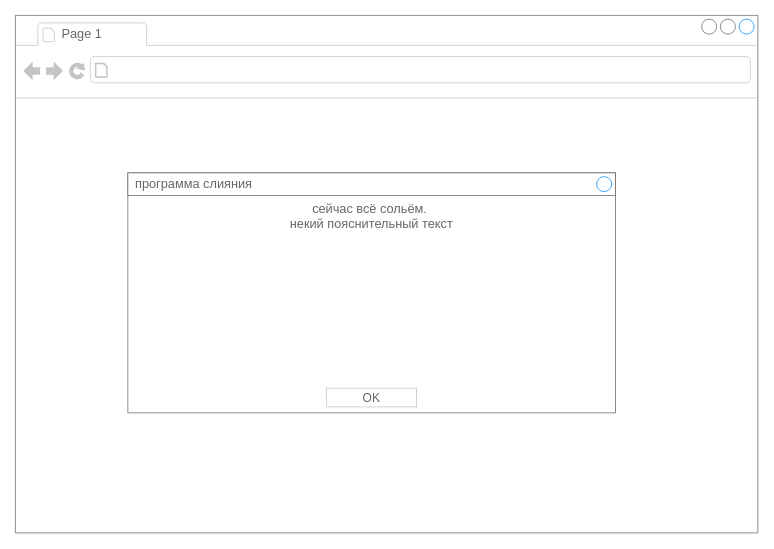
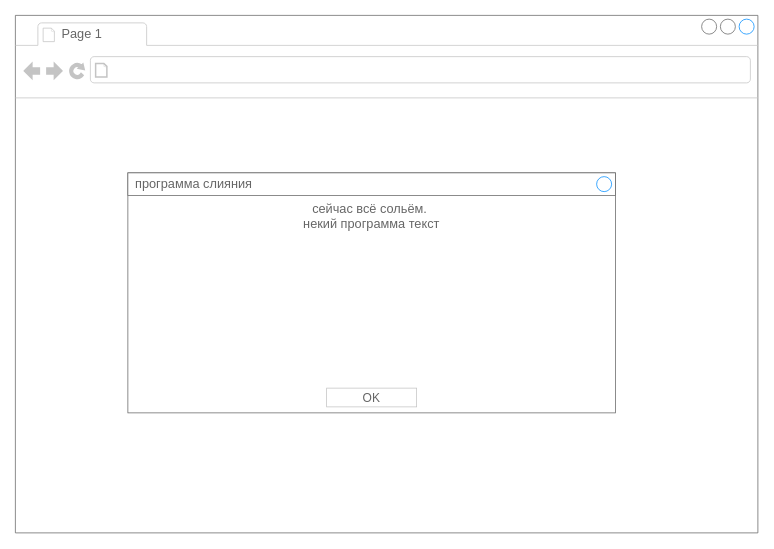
node "сейчас всё сольём. некий пояснительный текст": label "сейчас всё сольём. некий пояснительный текст" -> "сейчас всё сольём. некий программа текст"
